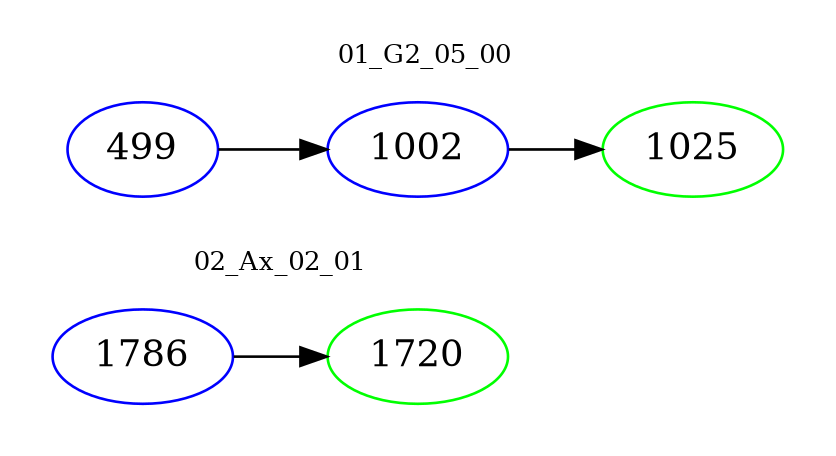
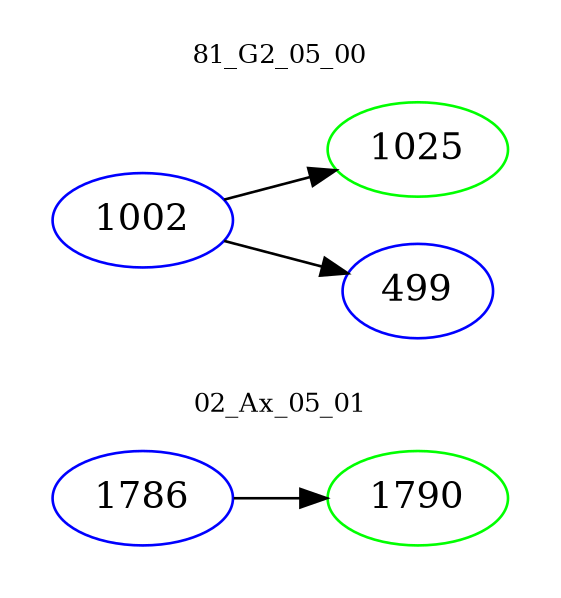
cluster "01_G2_05_00": label "01_G2_05_00" -> "81_G2_05_00"
edge "499" -> "1002": reversed
cluster "02_Ax_02_01": label "02_Ax_02_01" -> "02_Ax_05_01"
node "1720": label "1720" -> "1790"
